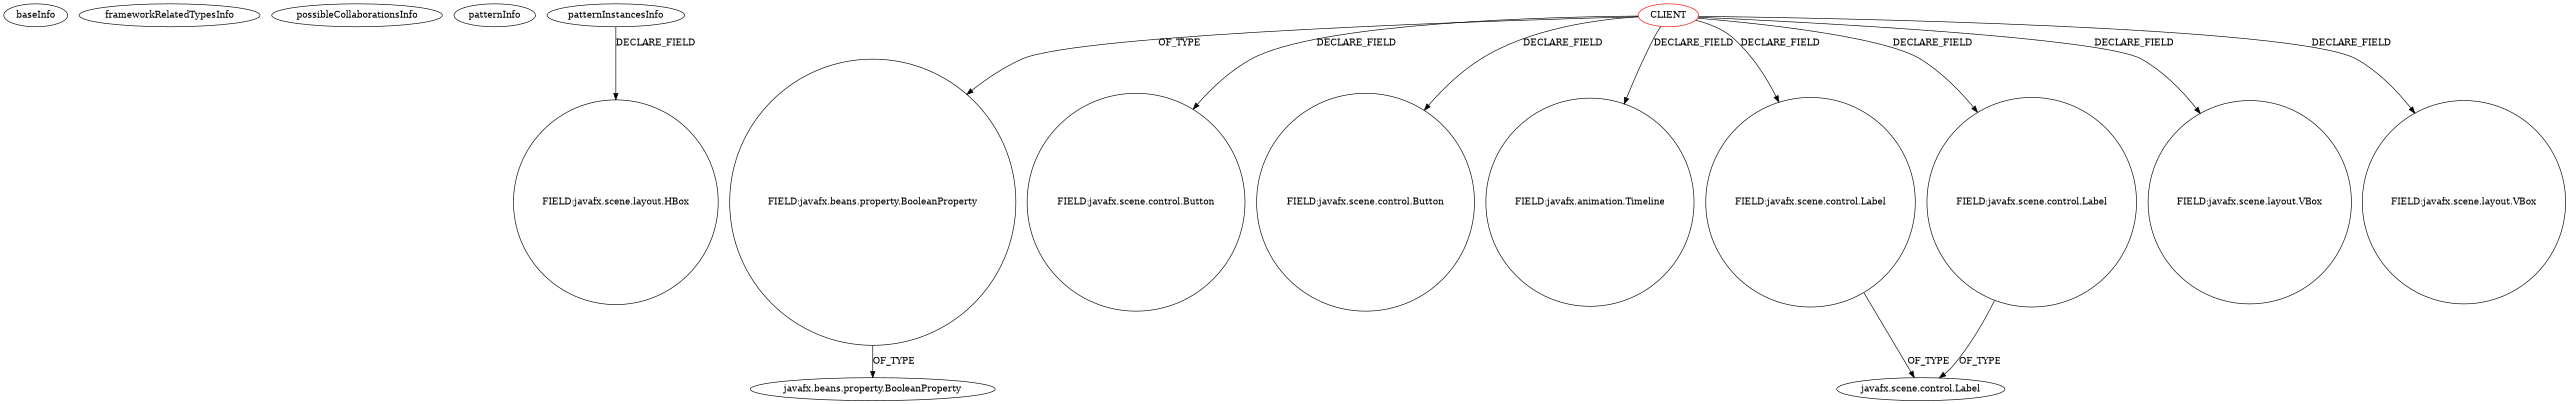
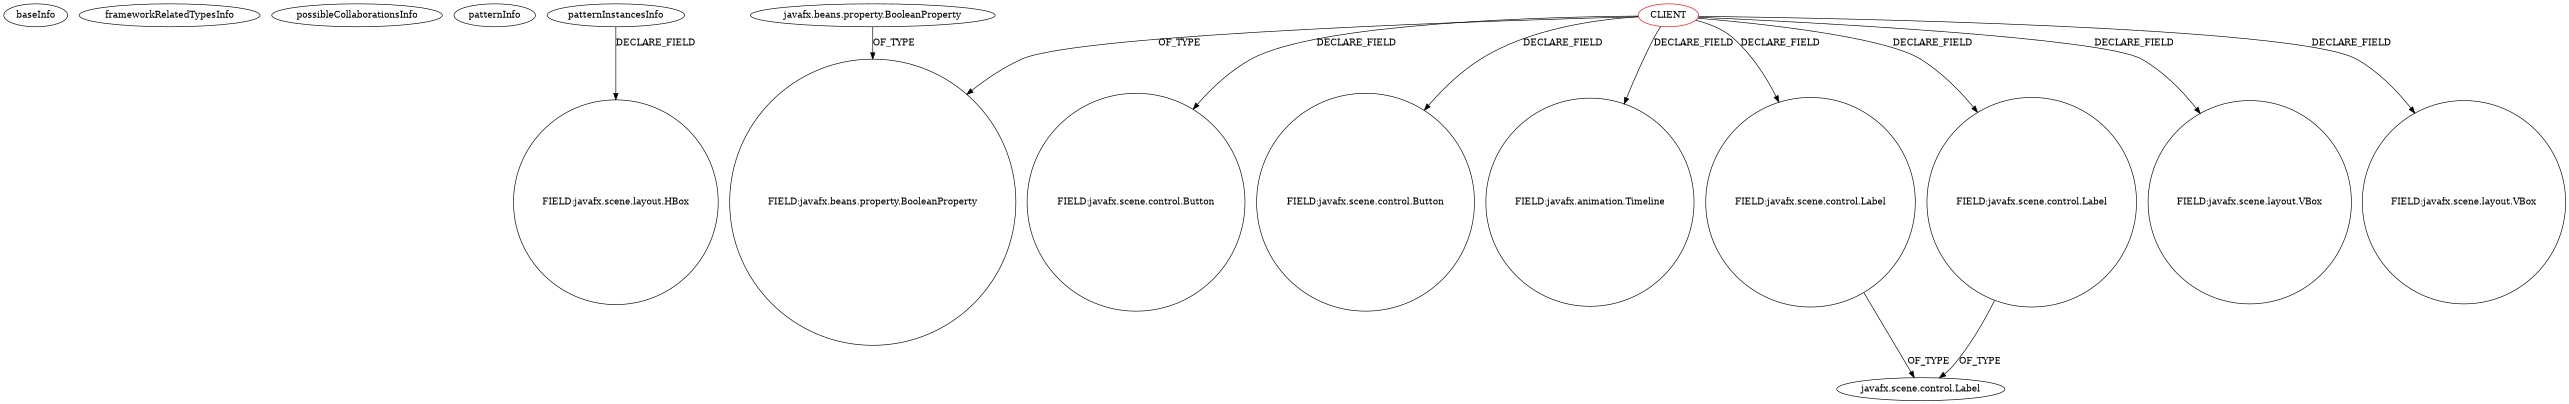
edge "FIELD:javafx.beans.property.BooleanProperty" -> "javafx.beans.property.BooleanProperty": reversed
